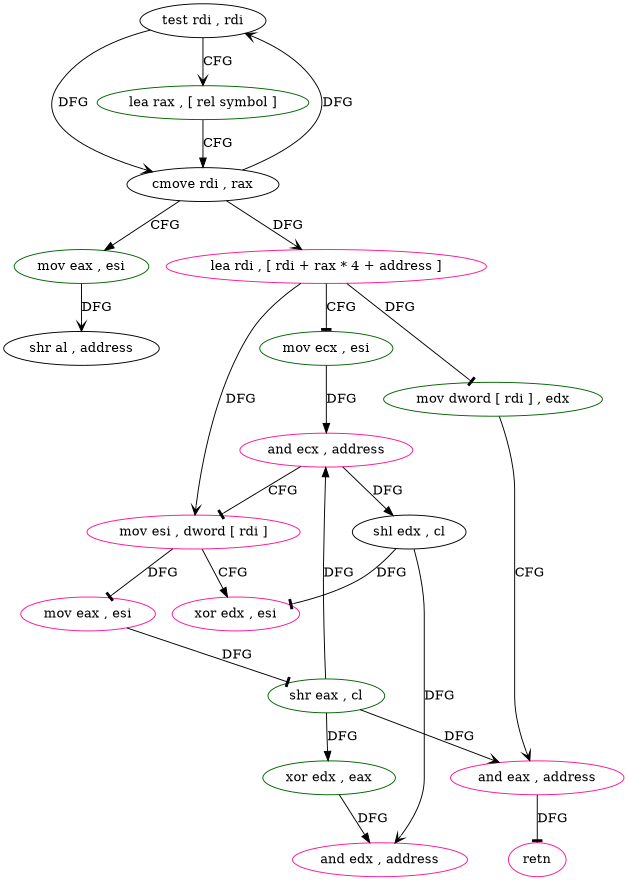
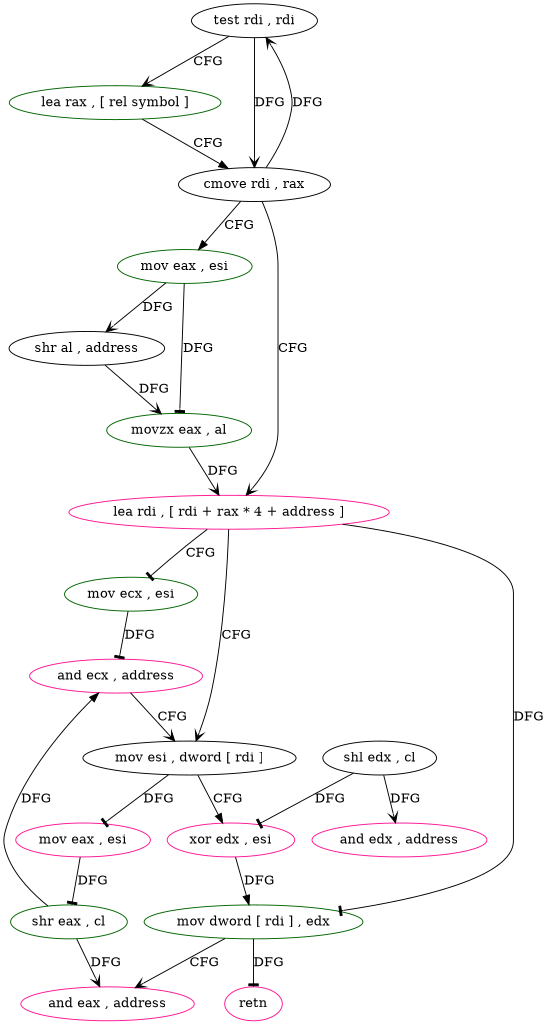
edge "cmove rdi , rax" -> "lea rdi , [ rdi + rax * 4 + address ]": label "DFG" -> "CFG"
edge "mov ecx , esi" -> "and ecx , address": arrowhead normal -> tee
edge "lea rdi , [ rdi + rax * 4 + address ]" -> "mov esi , dword [ rdi ]": label "DFG" -> "CFG"
node "movzx eax , al": added
edge "and ecx , address" -> "shl edx , cl": removed, label "DFG"
edge "and ecx , address" -> "mov esi , dword [ rdi ]": arrowhead tee -> vee
node "mov esi , dword [ rdi ]": color deeppink -> black
node "xor edx , eax": removed
edge "and eax , address" -> "retn": now "mov dword [ rdi ] , edx" -> "retn"
edge "xor edx , esi" -> "mov dword [ rdi ] , edx": added, label "DFG"
